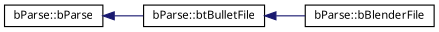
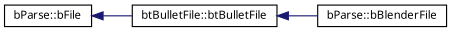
node "bParse::bParse": label "bParse::bParse" -> "bParse::bFile"
node "bParse::btBulletFile": label "bParse::btBulletFile" -> "btBulletFile::btBulletFile"
